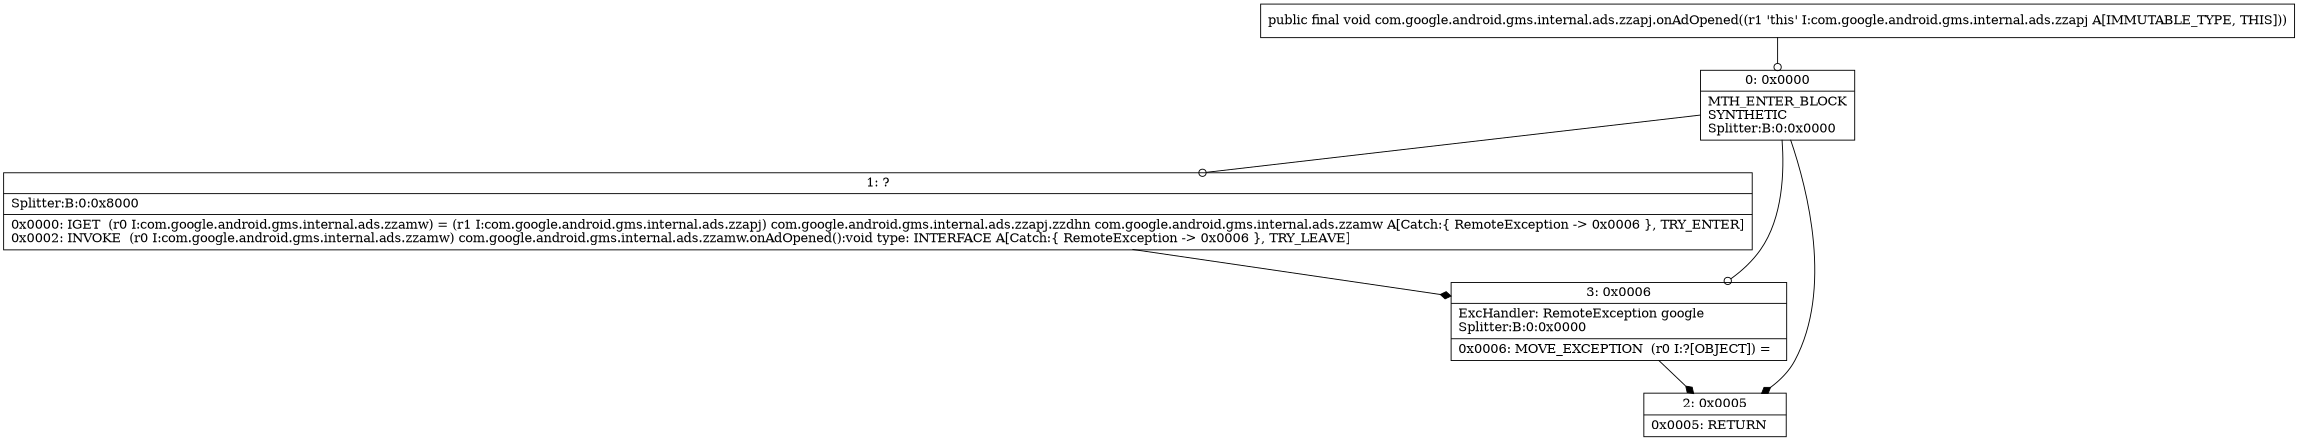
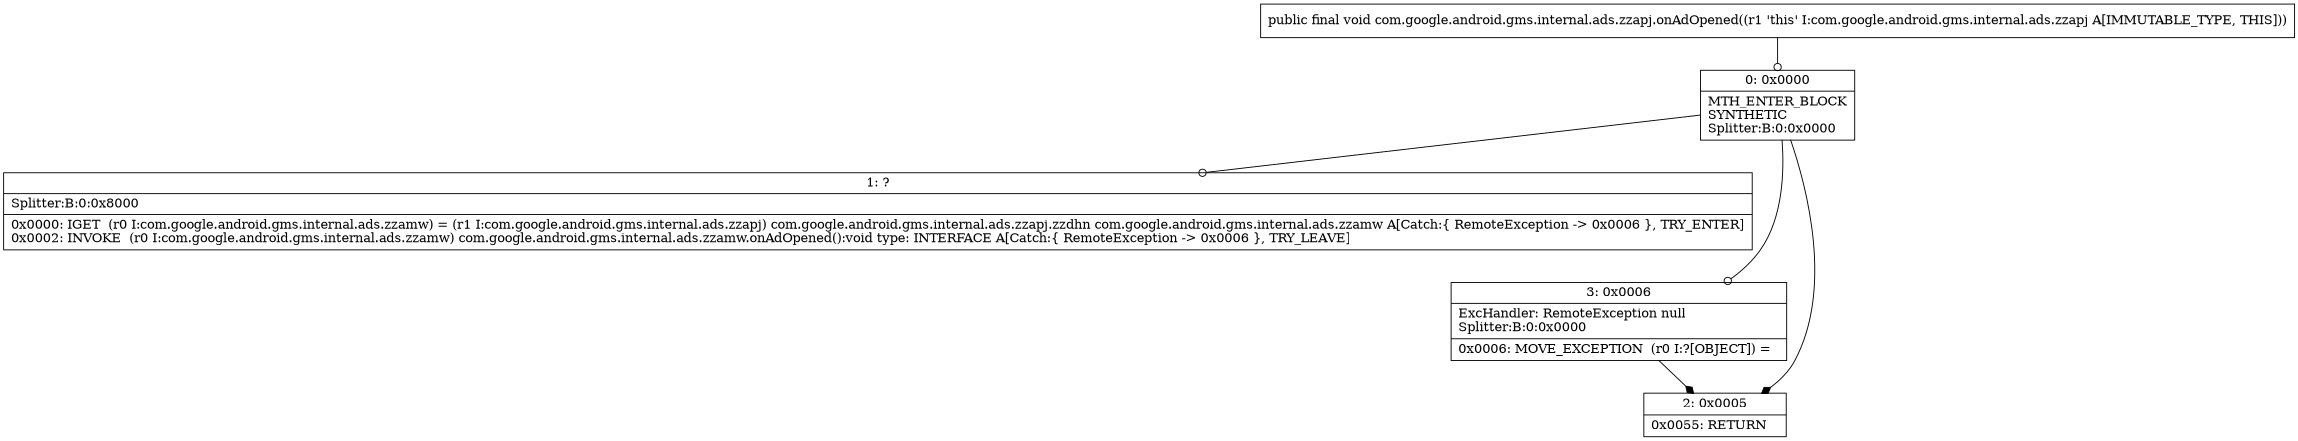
edge "1: ?" -> "3: 0x0006": removed
node "3: 0x0006": text "ExcHandler: RemoteException google" -> "ExcHandler: RemoteException null"
node "2: 0x0005": text "0x0005: RETURN" -> "0x0055: RETURN"
